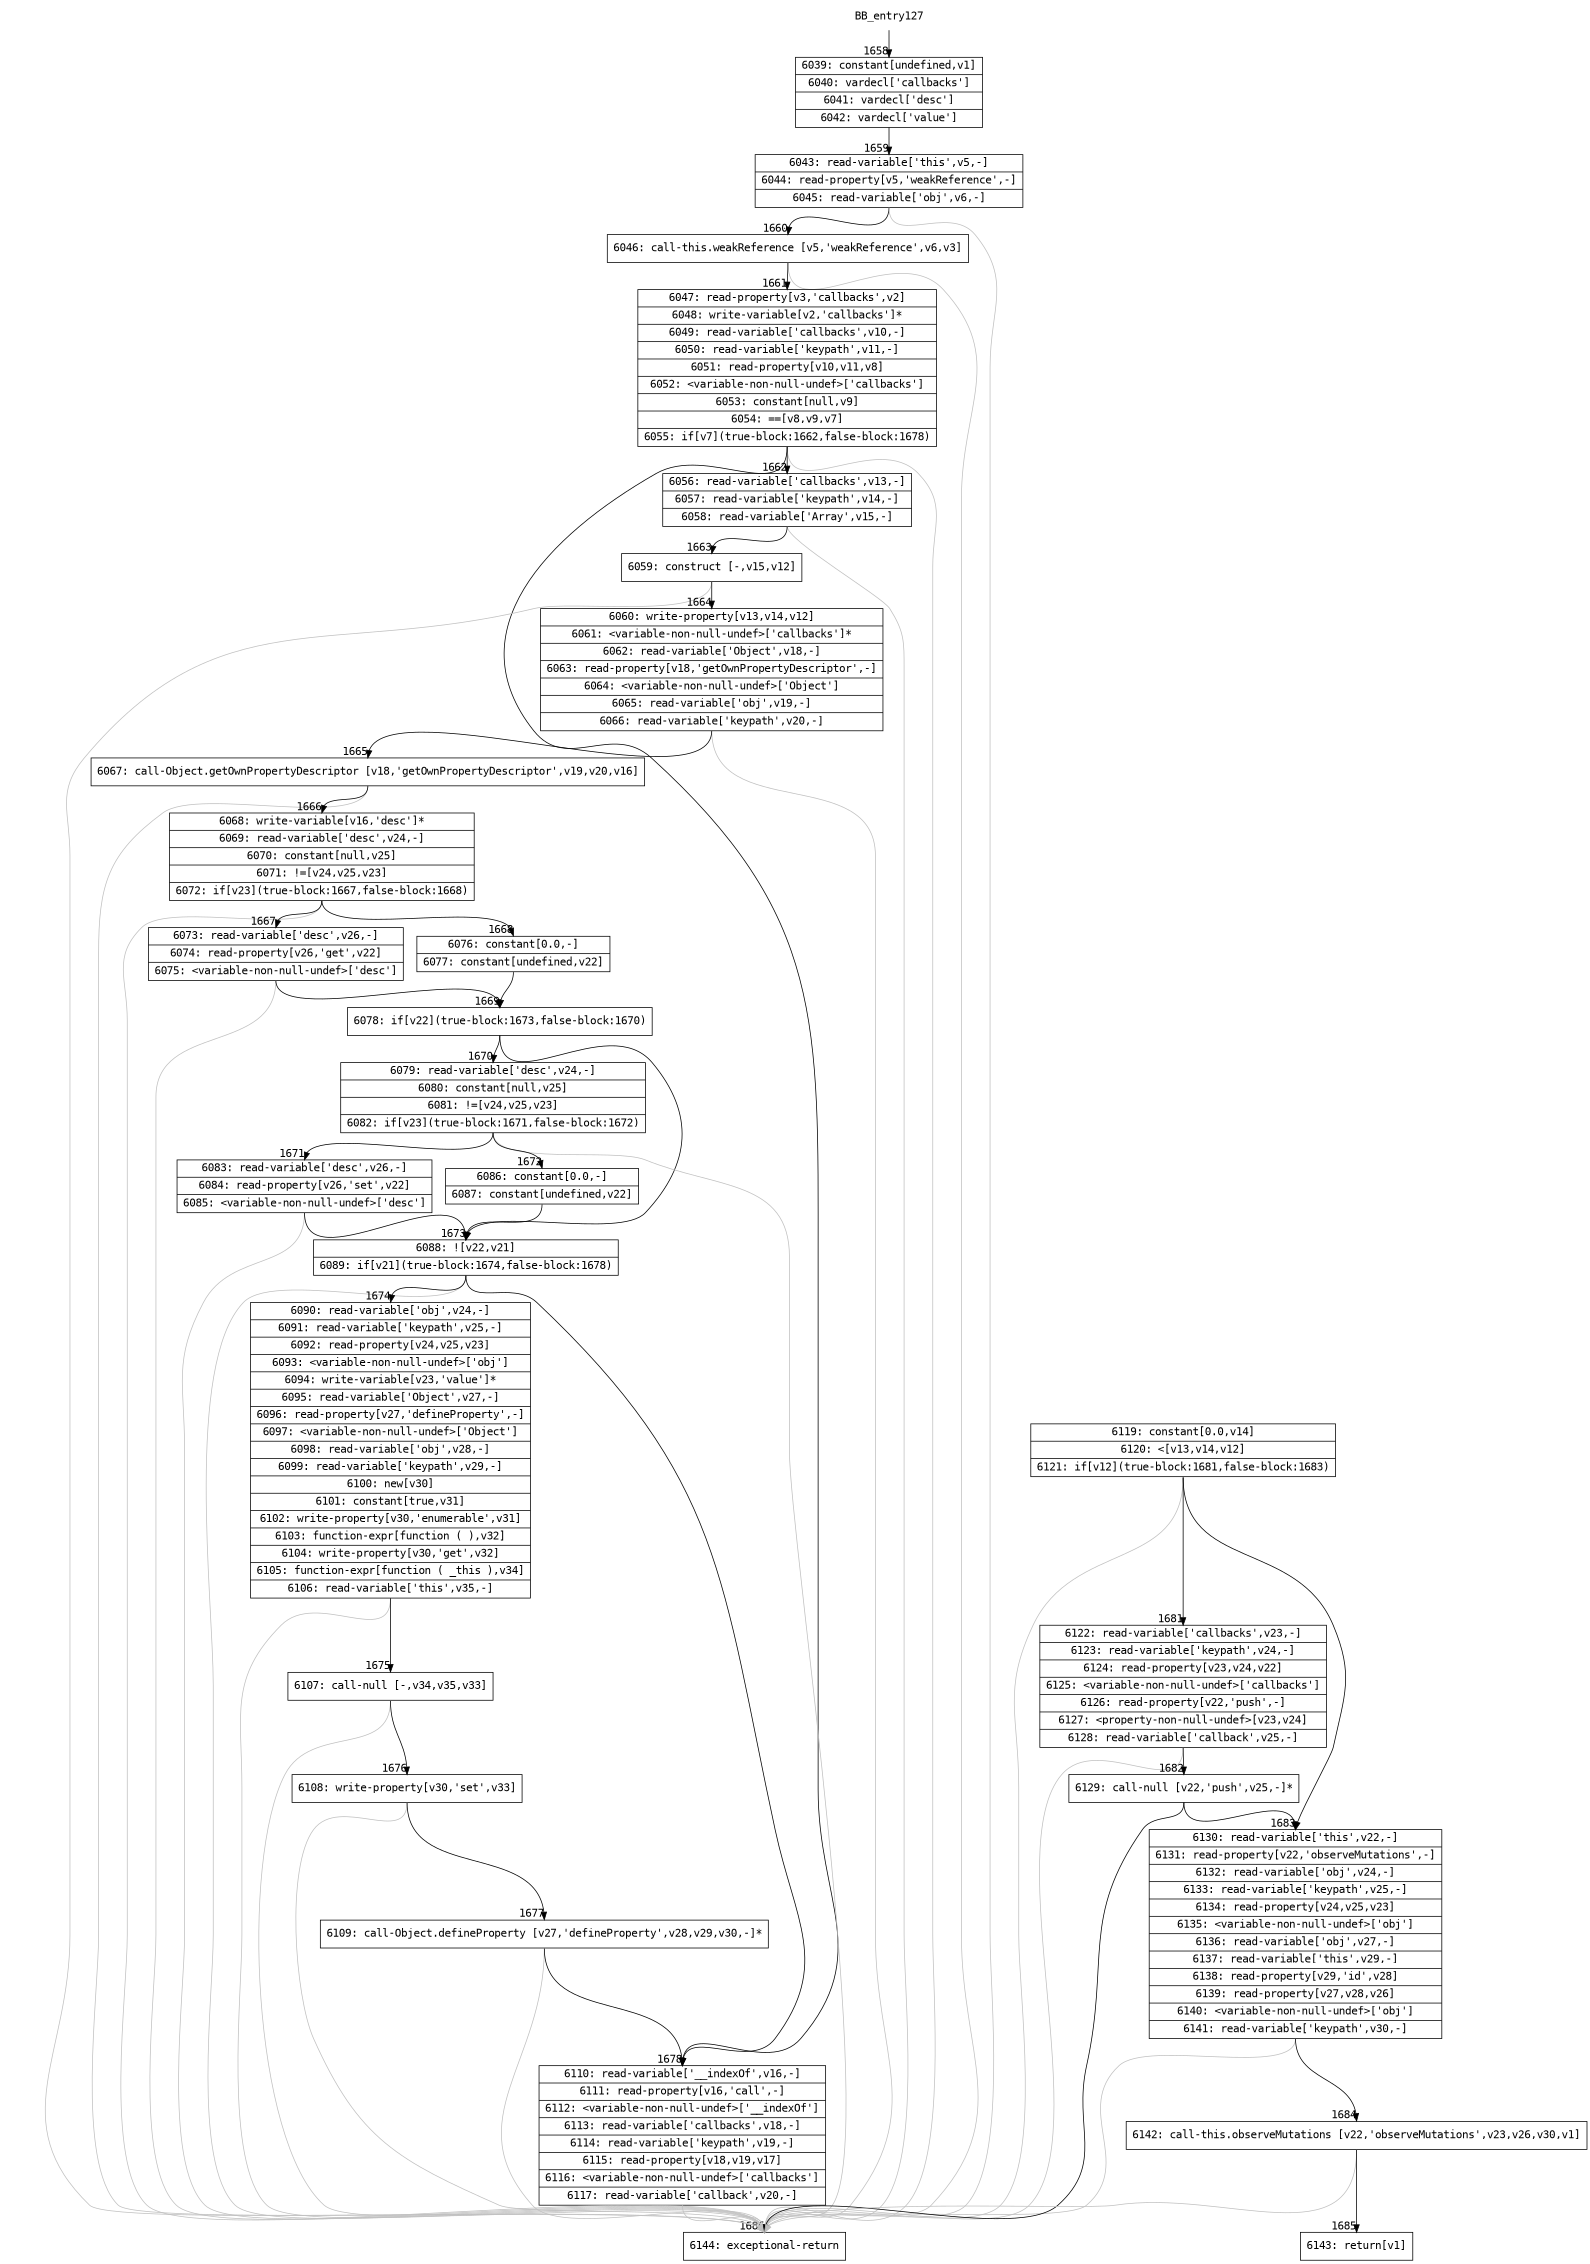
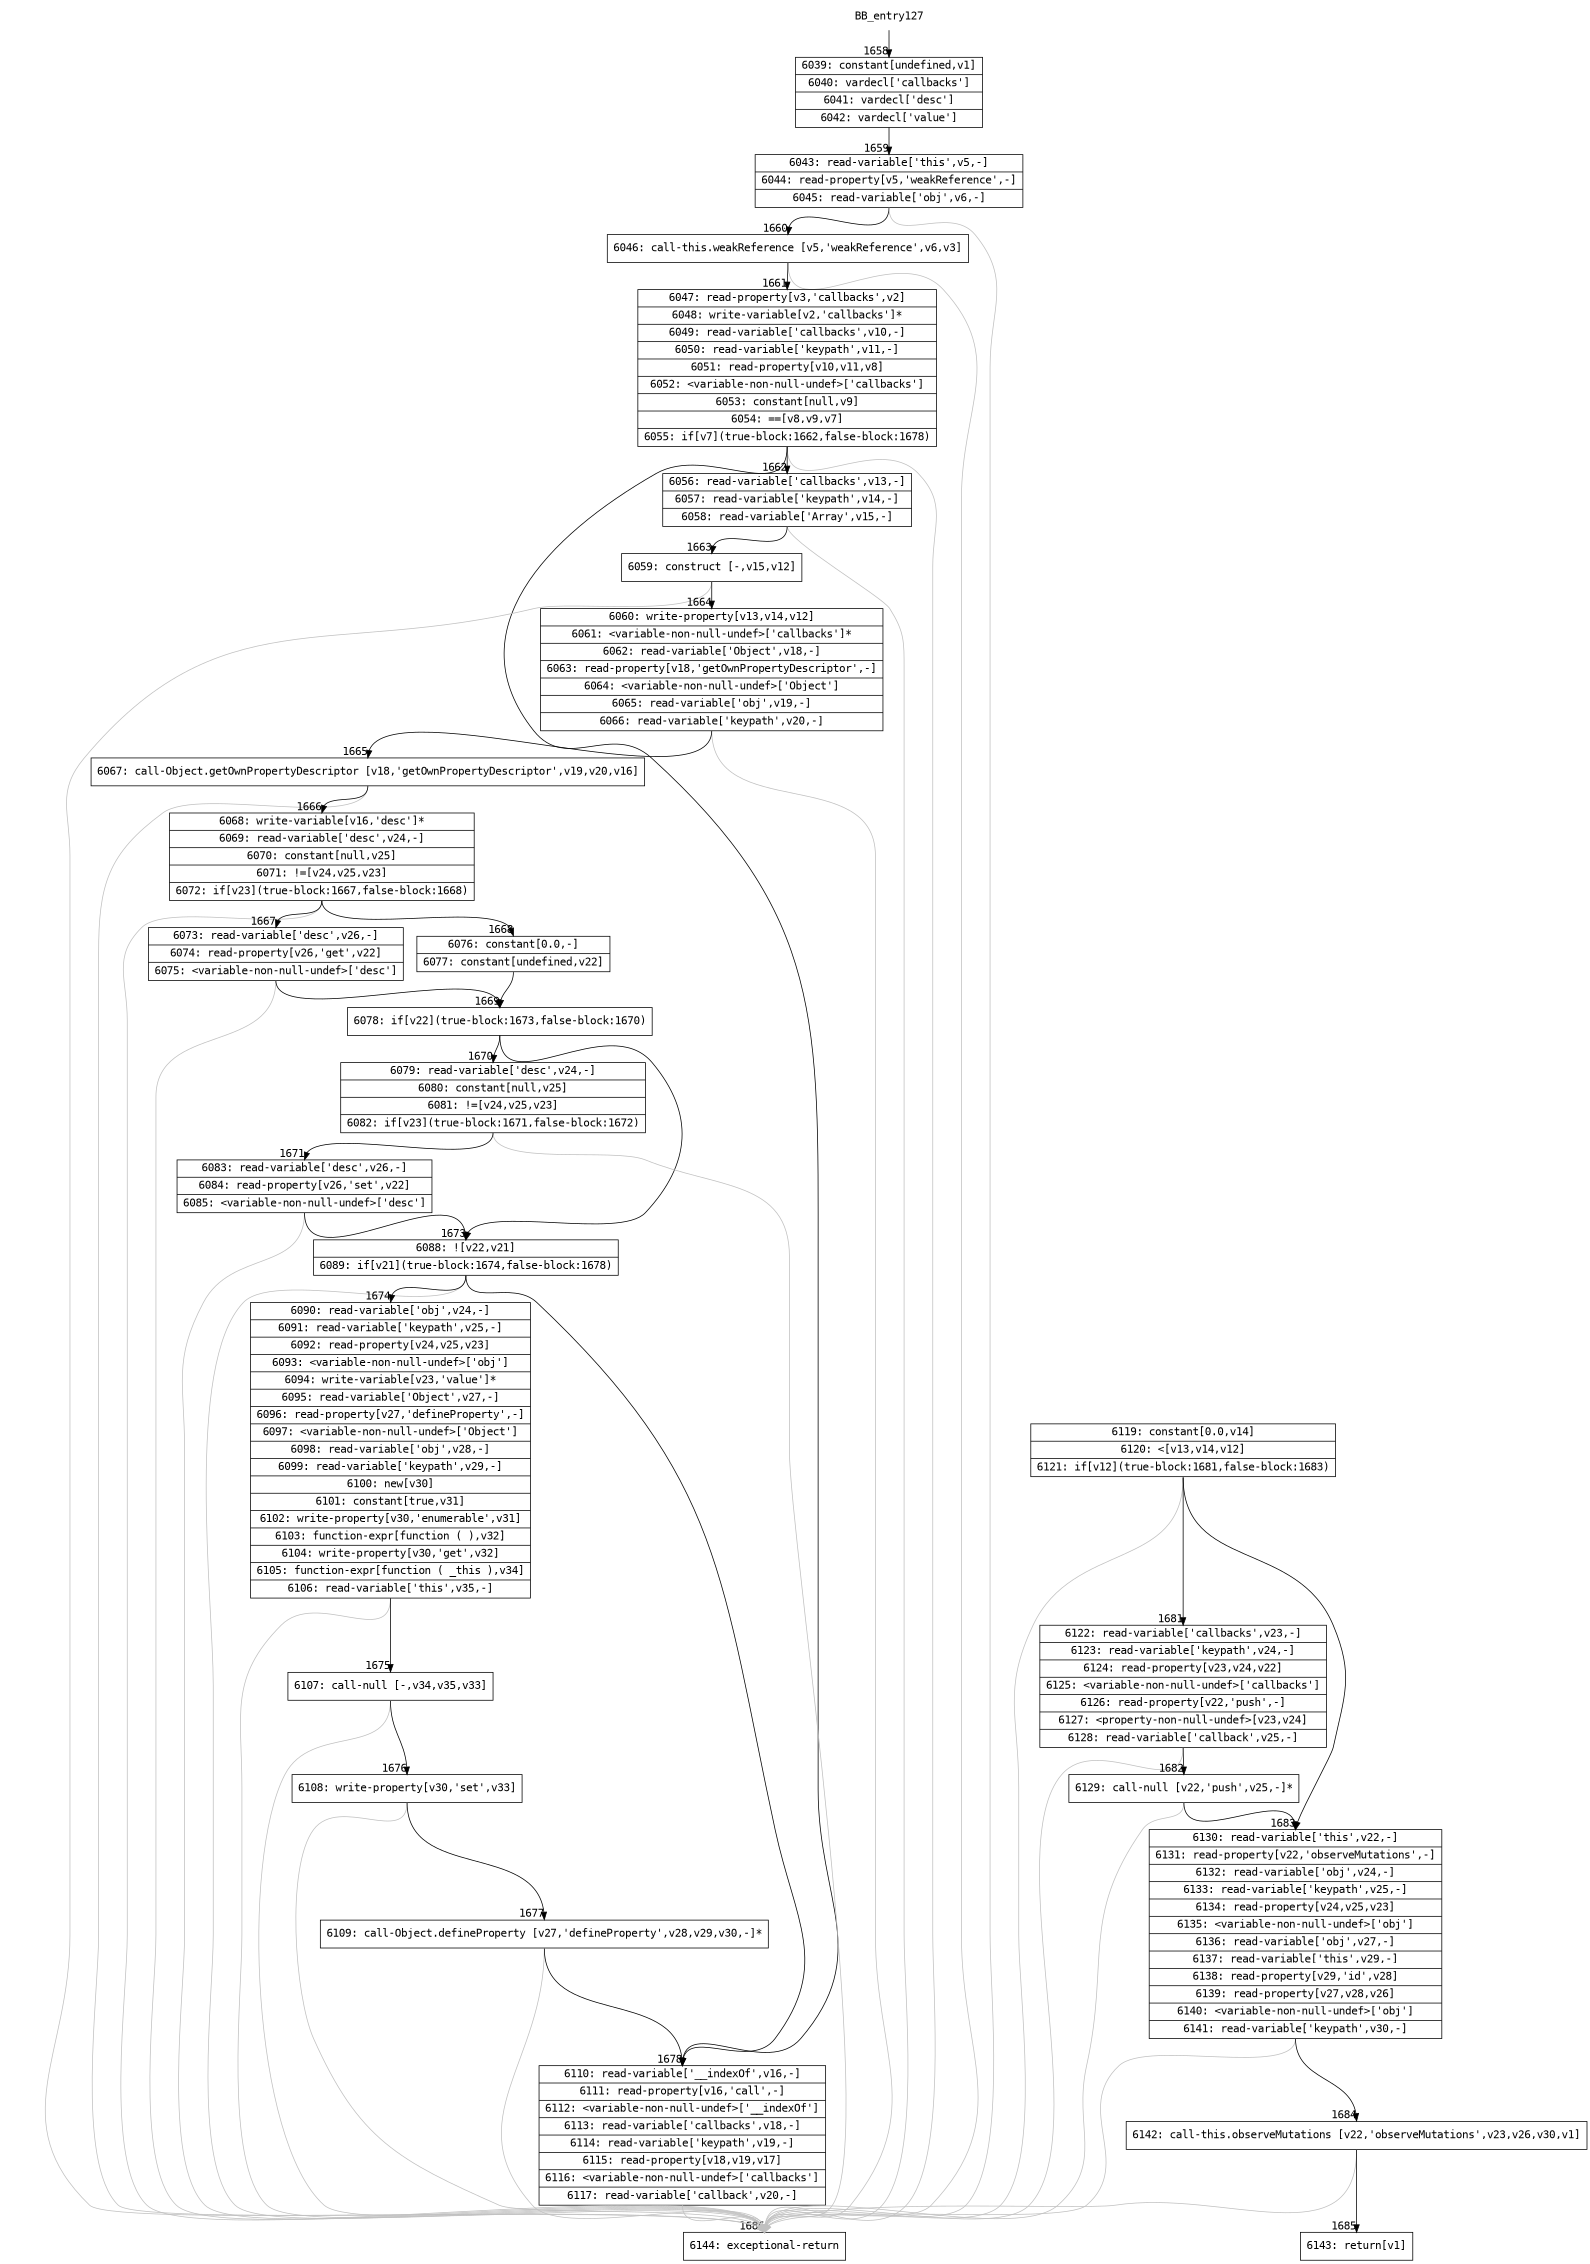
node "6086: constant[0.0,-]": removed
edge "6129: call-null [v22,'push',v25,-]*" -> "6144: exceptional-return": color black -> gray
